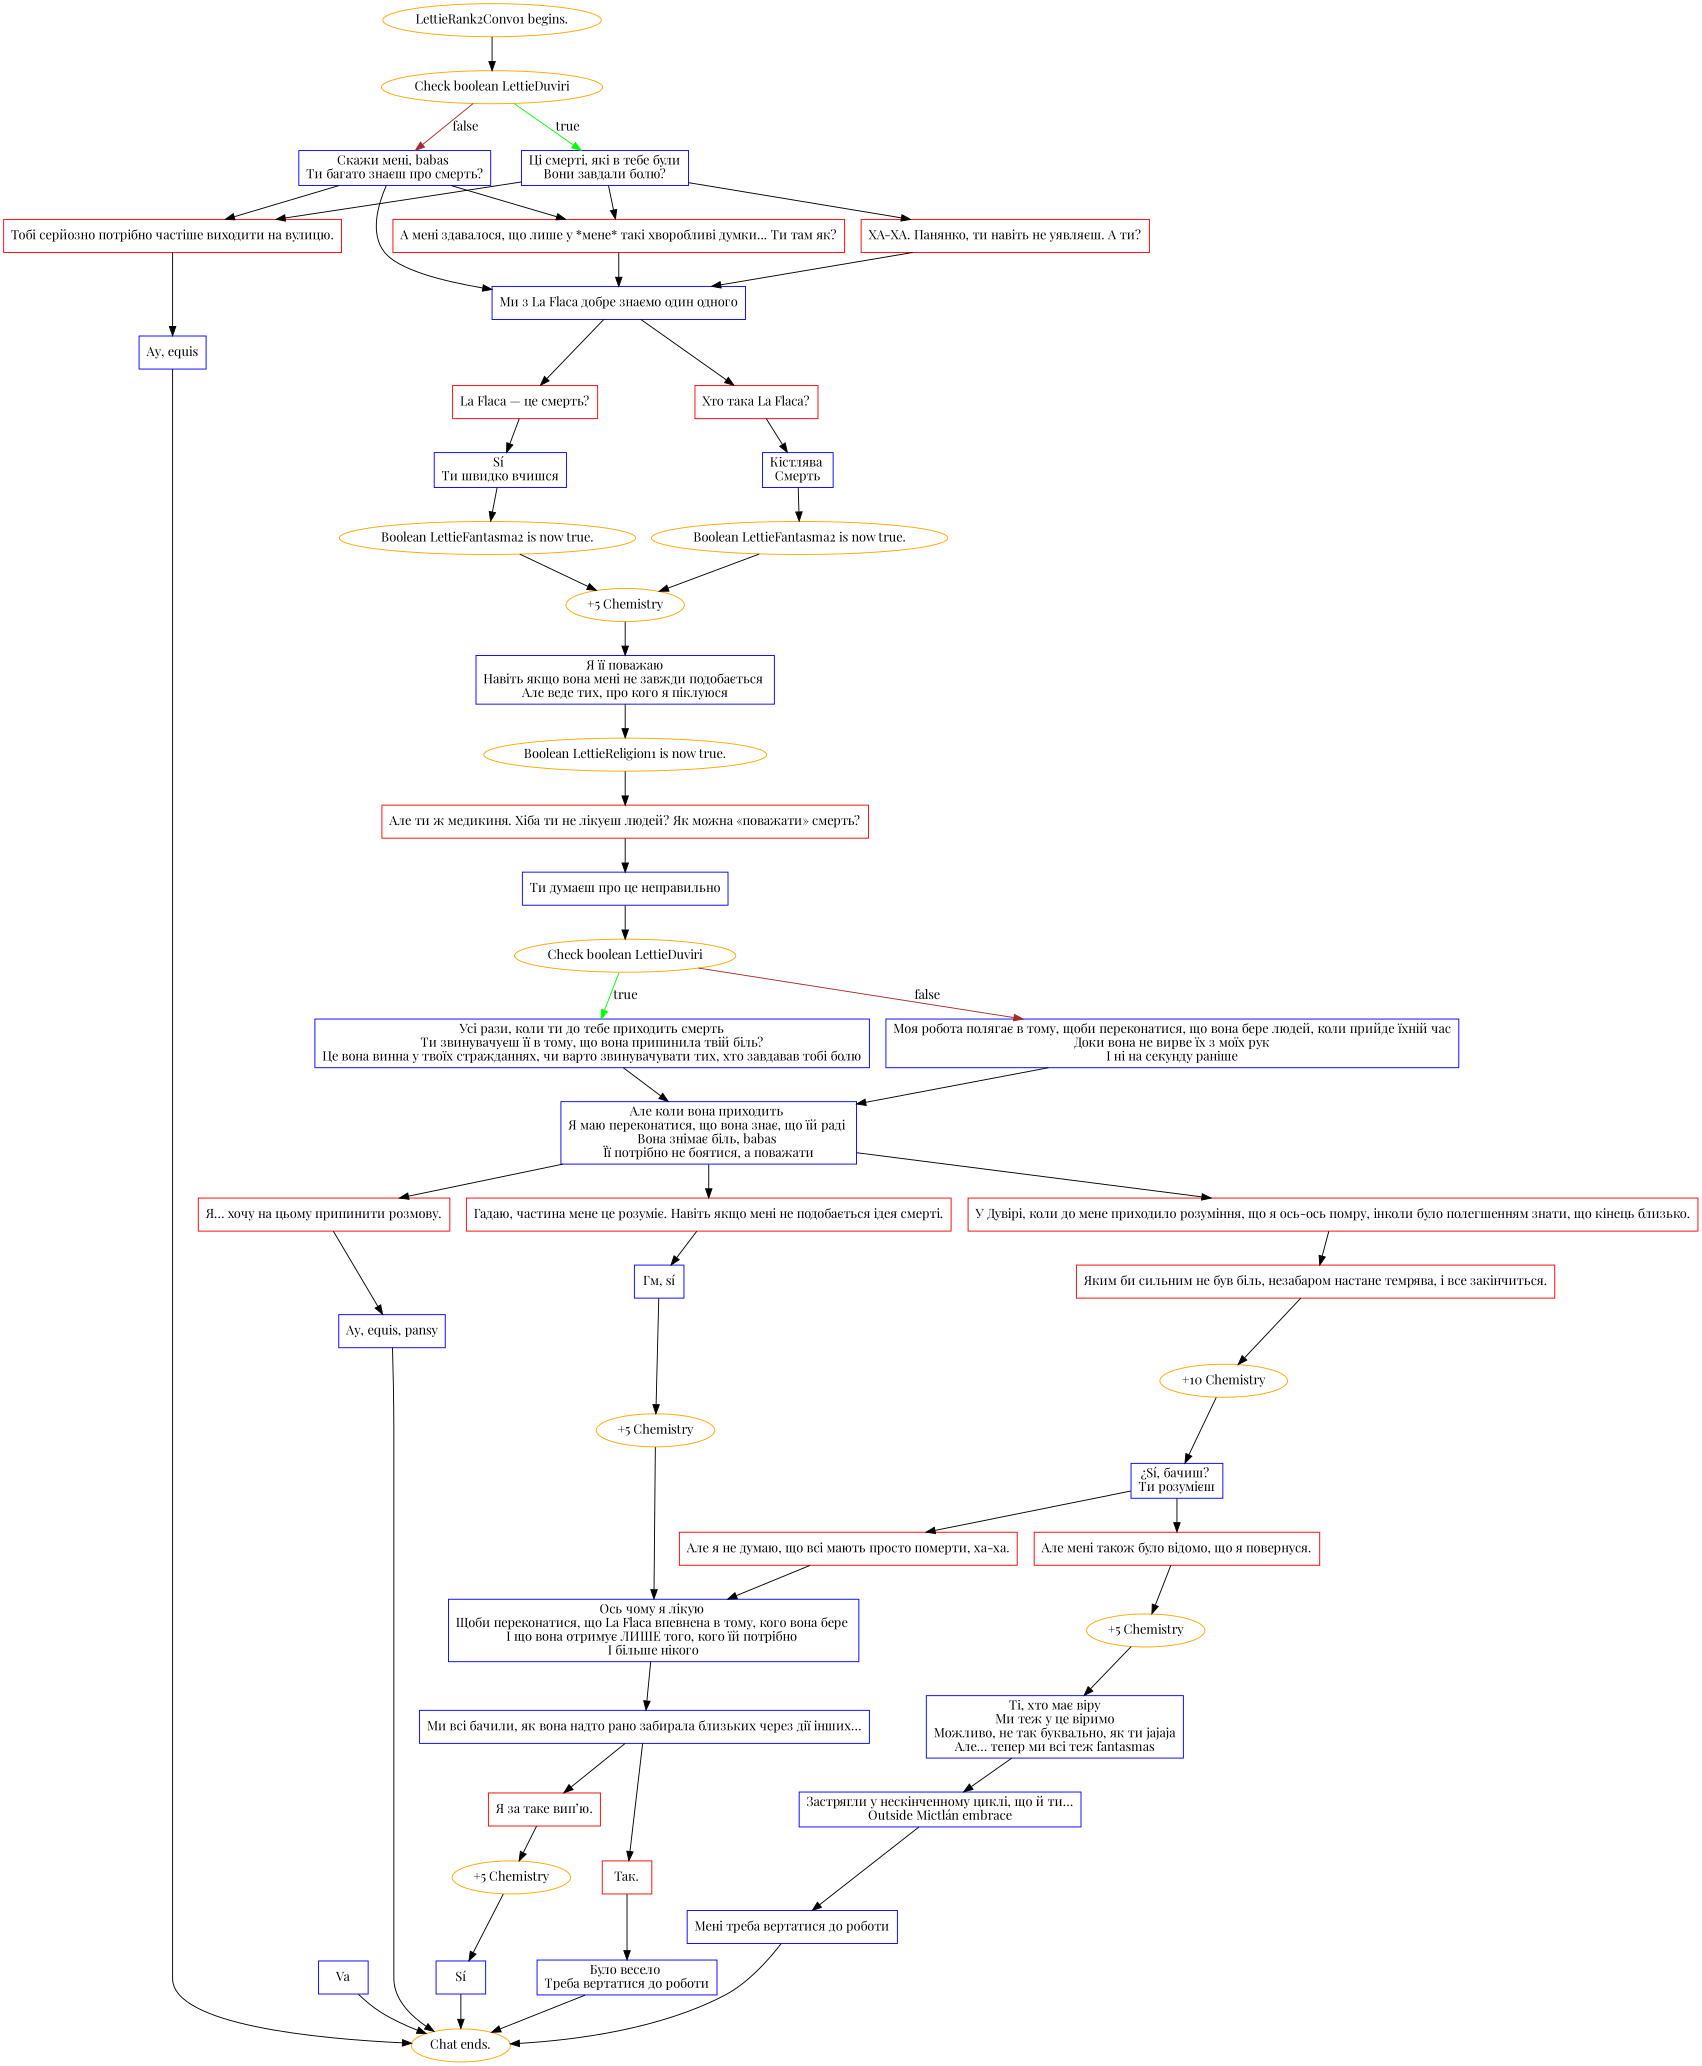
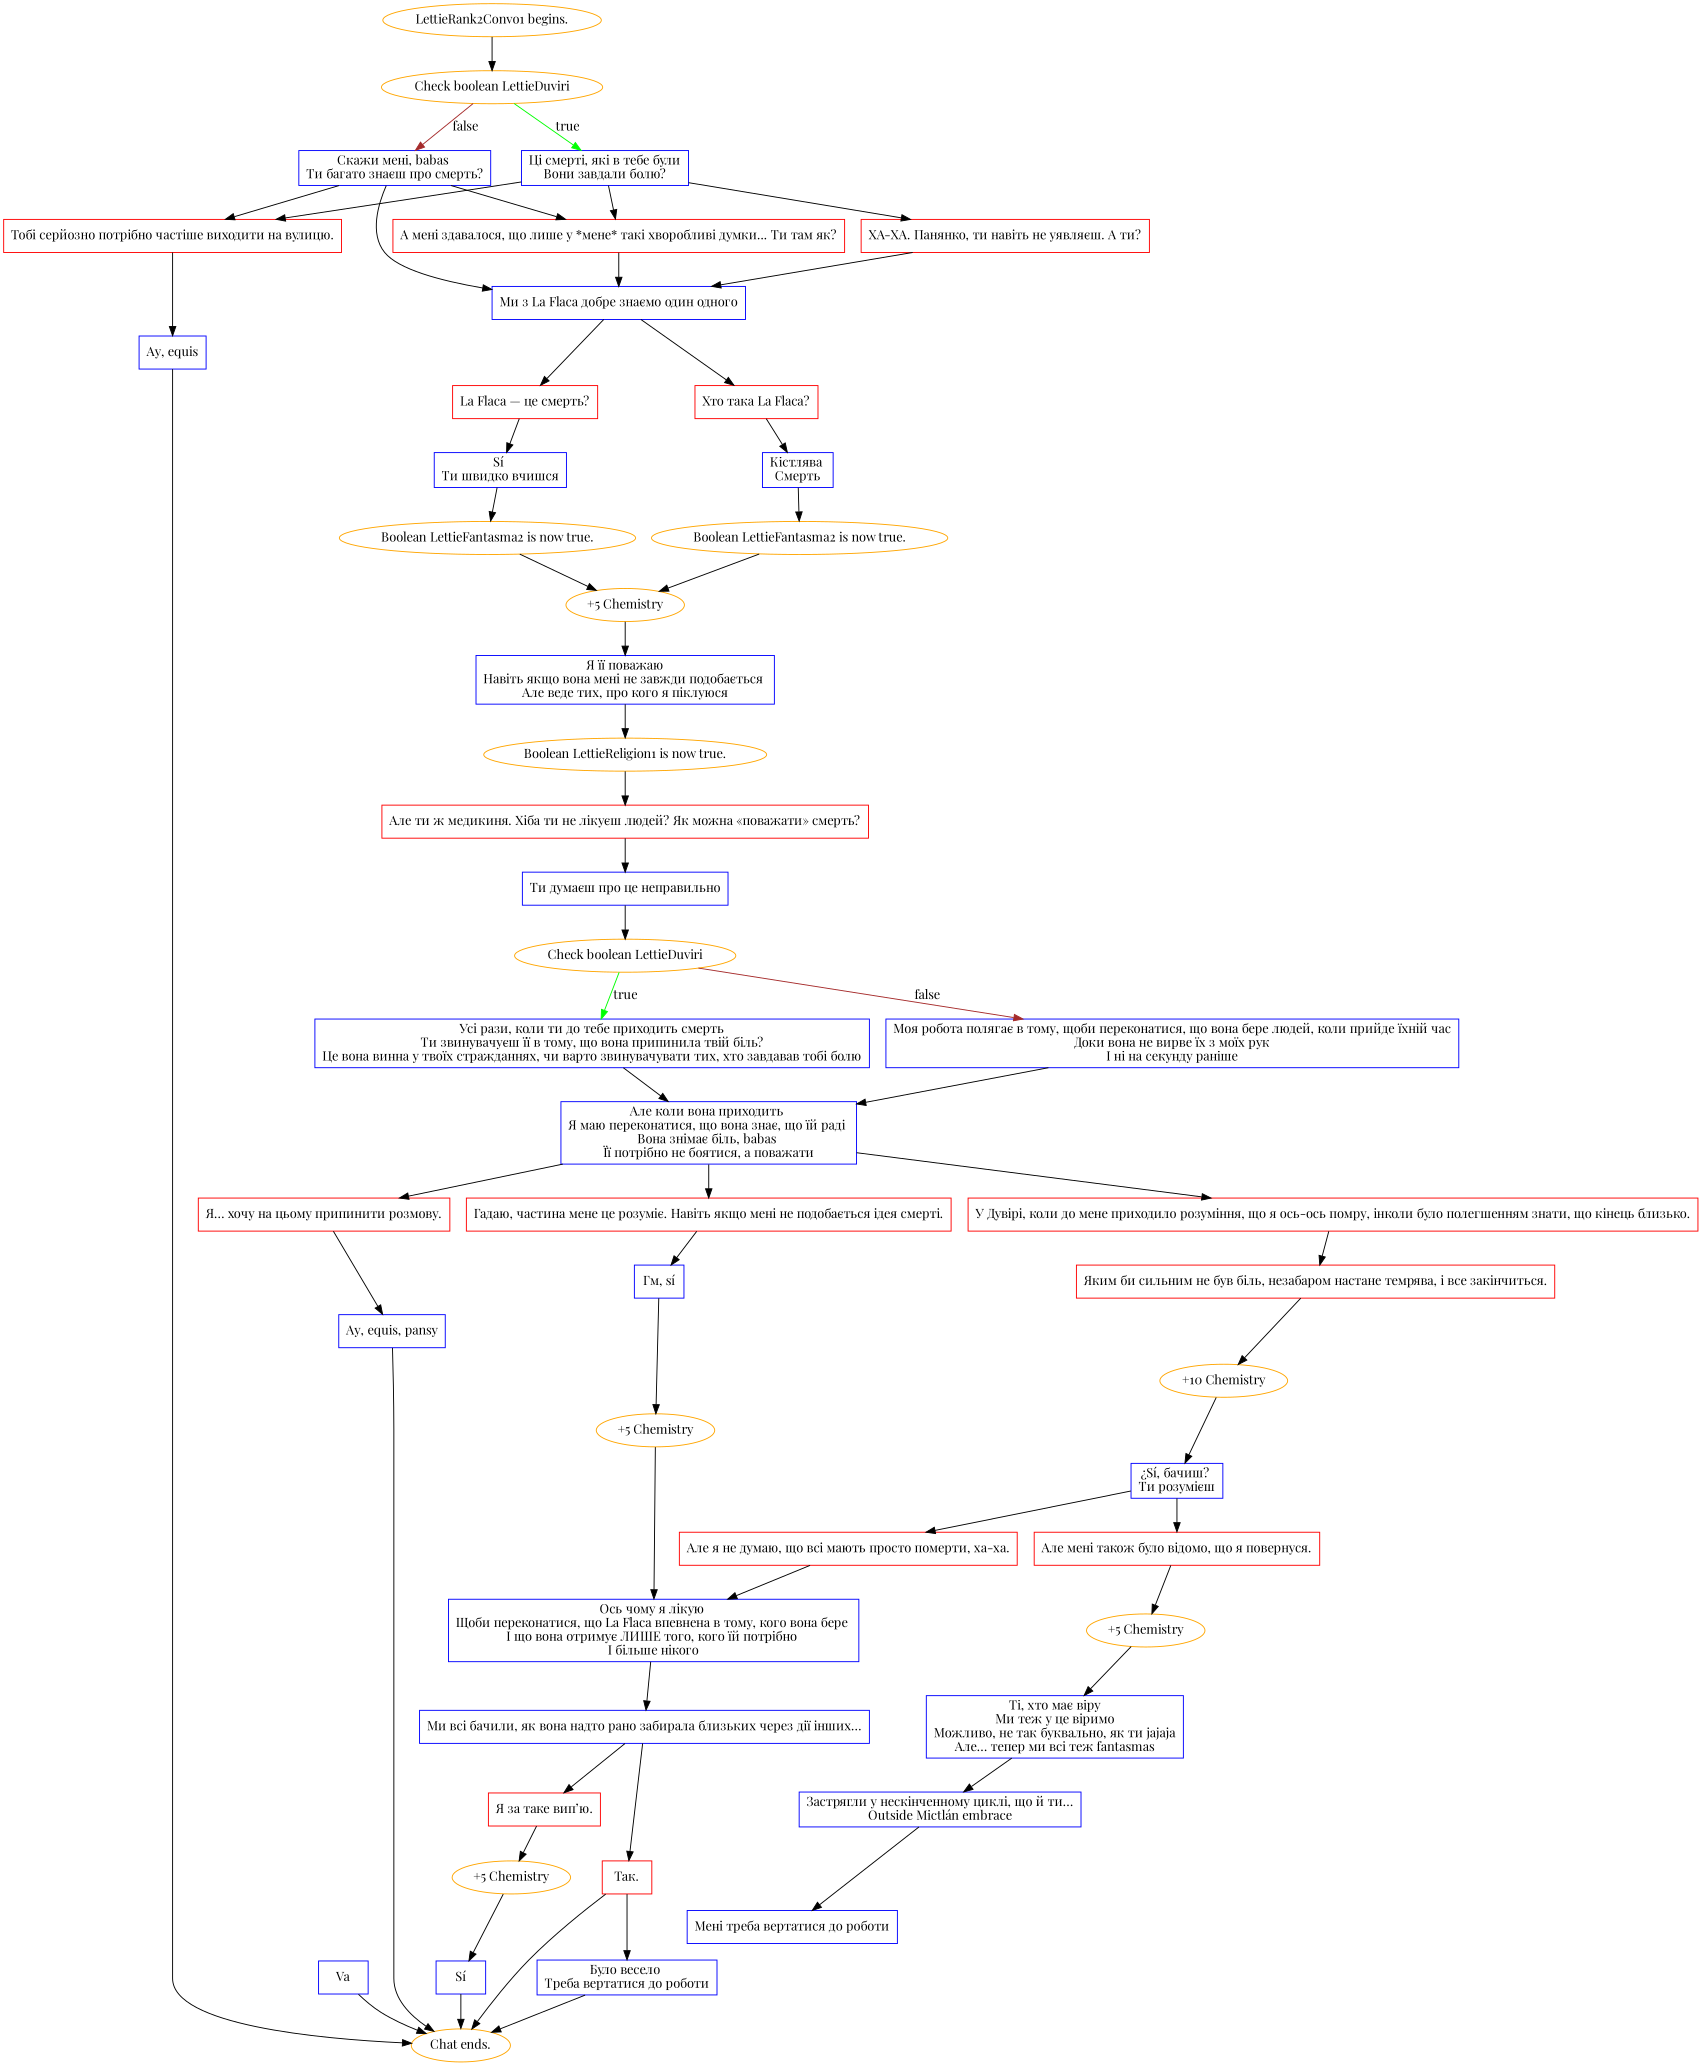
edge "Мені треба вертатися до роботи" -> "Chat ends.": now "Так." -> "Chat ends."
